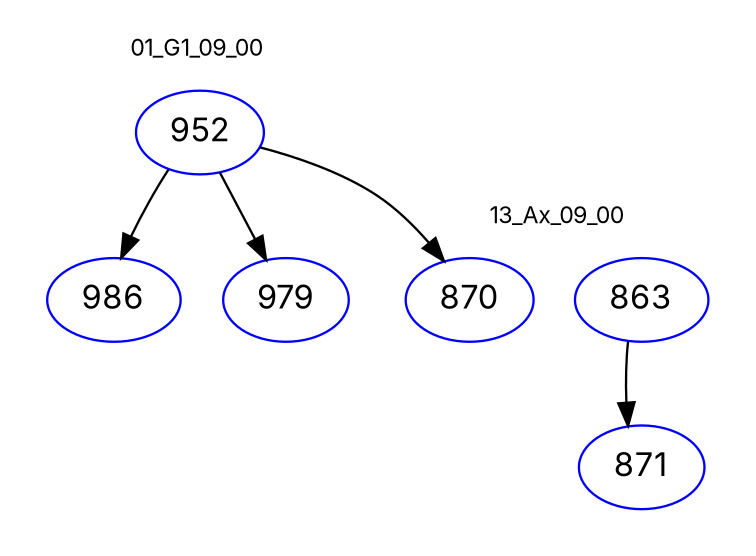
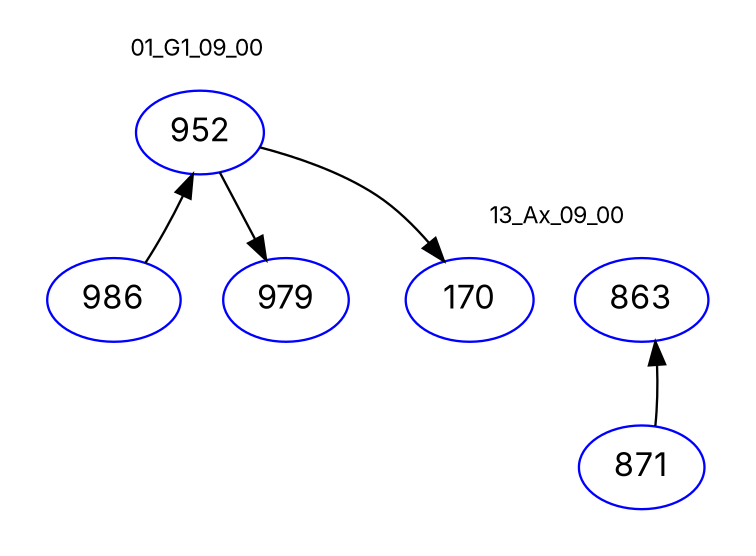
edge "952" -> "986": reversed
node "870": label "870" -> "170"
edge "863" -> "871": reversed
